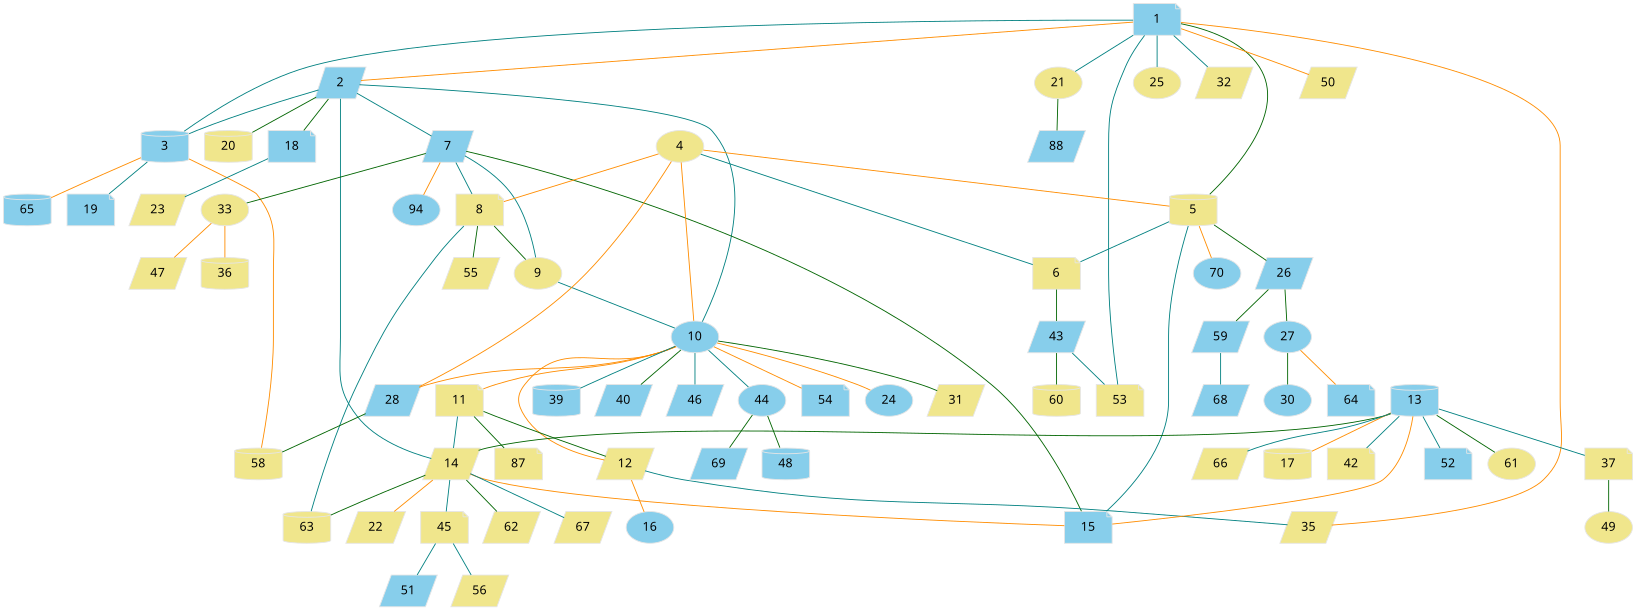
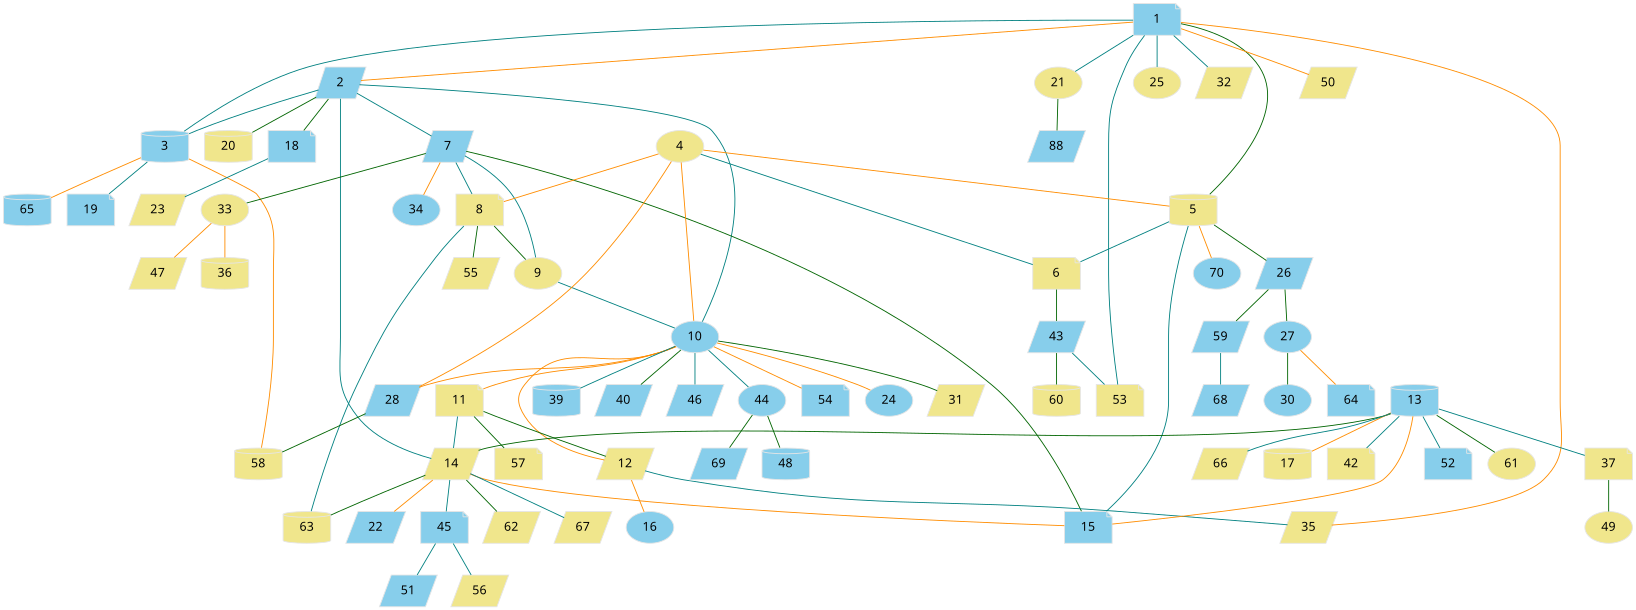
node "94": label "94" -> "34"
node "87": label "87" -> "57"
node "22": fillcolor khaki -> skyblue
node "45": fillcolor khaki -> skyblue
